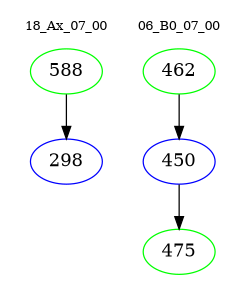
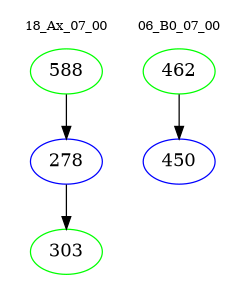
node "298": label "298" -> "278"
node "303": added
node "475": removed
